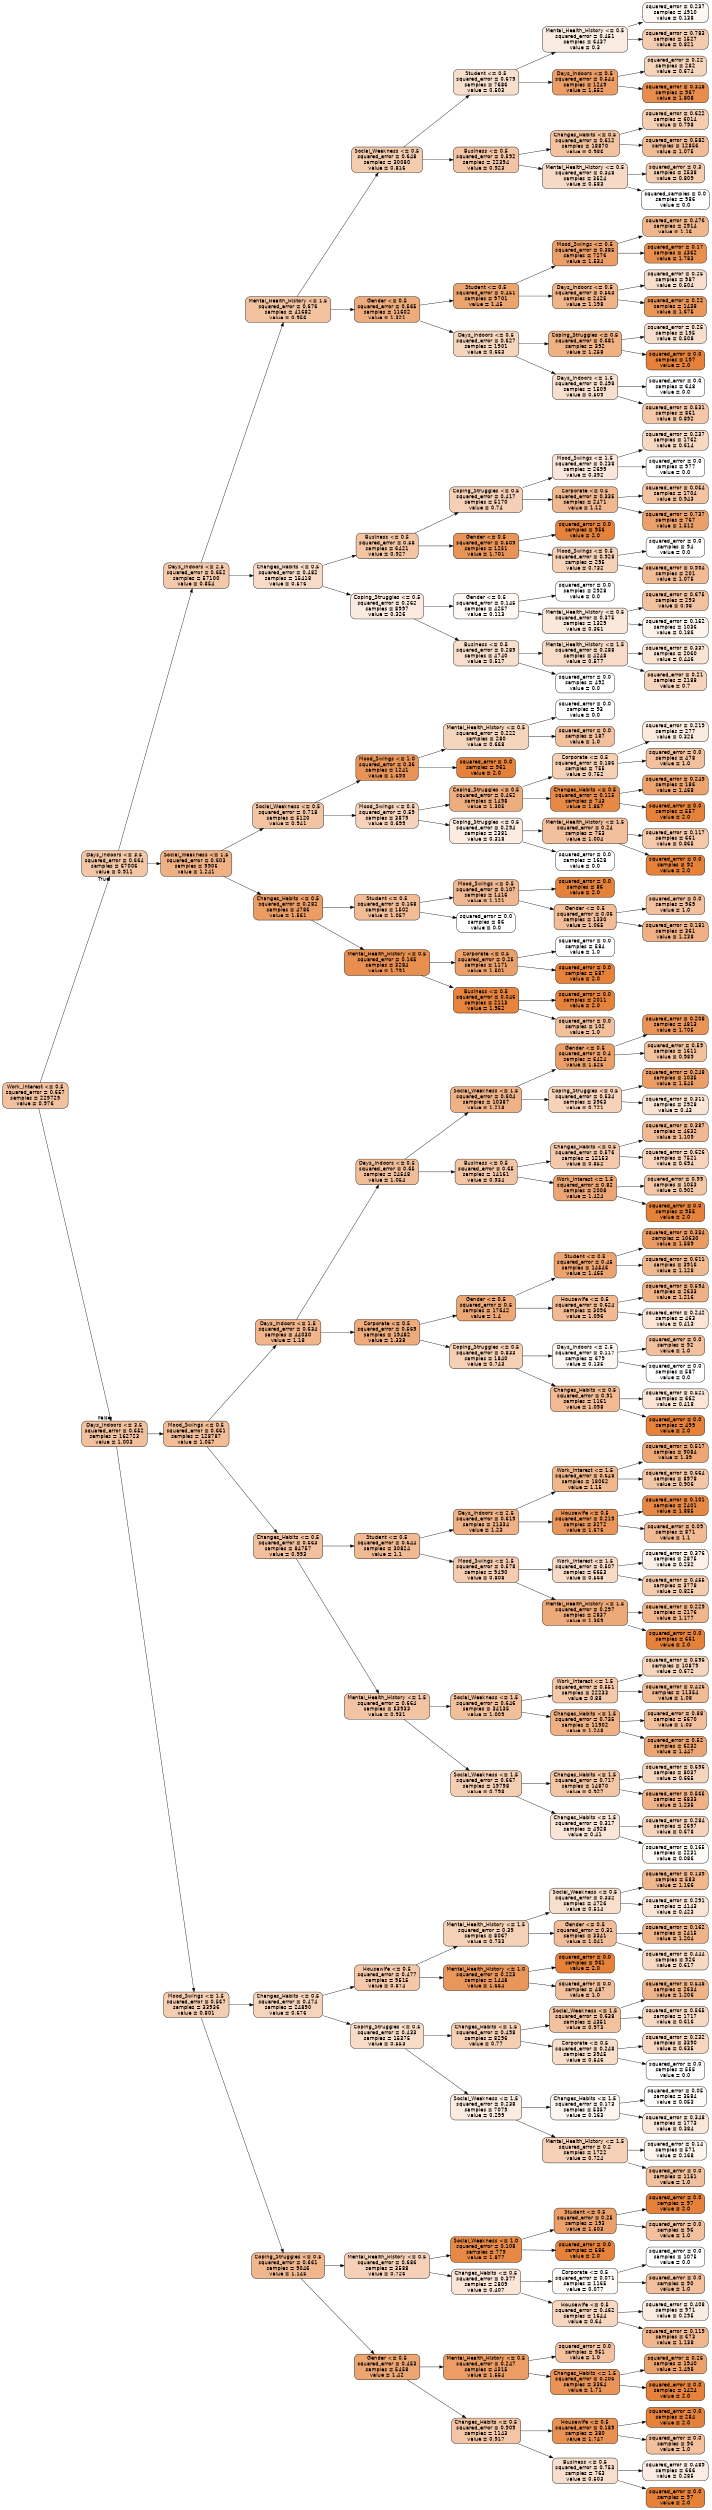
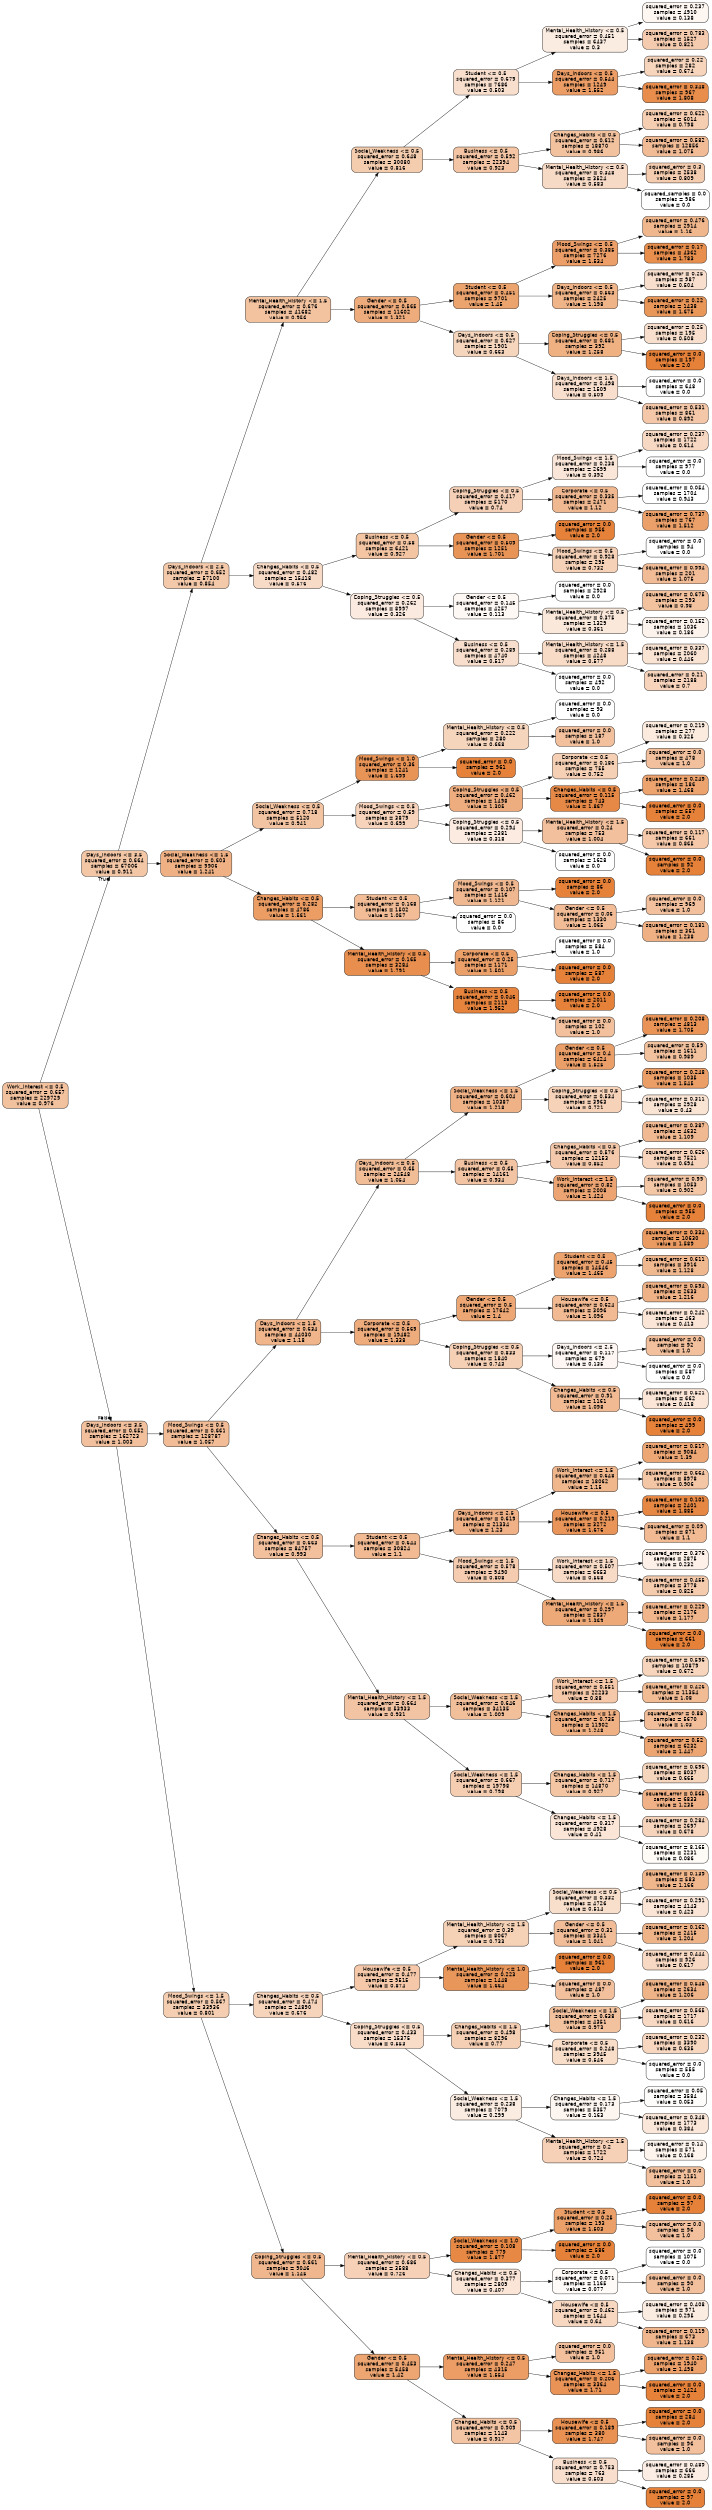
node "squared_error = 0.237 samples = 1762 value = 0.614": label "squared_error = 0.237 samples = 1762 value = 0.614" -> "squared_error = 0.237 samples = 1722 value = 0.614"
node "squared_error = 0.054 samples = 1704 value = 0.943": fillcolor #f3c4a2 -> #ffffff
node "squared_error = 0.165 samples = 2231 value = 0.086": label "squared_error = 0.165 samples = 2231 value = 0.086" -> "squared_error = 8.165 samples = 2231 value = 0.086"
